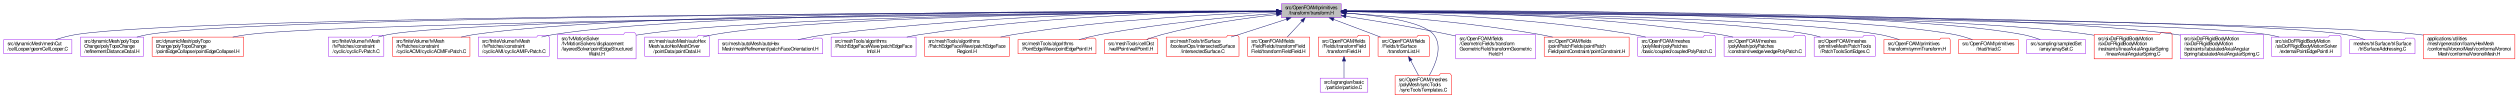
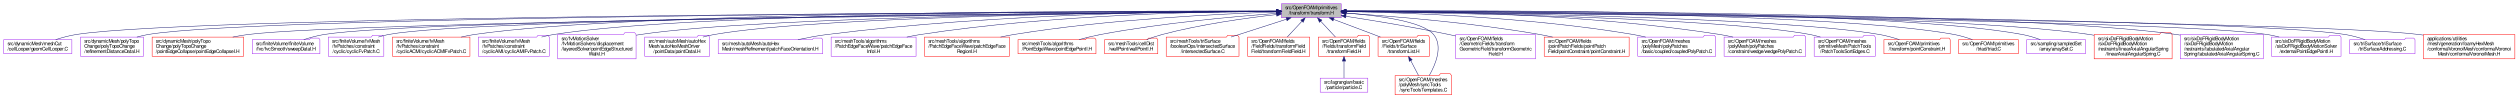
edge "src/OpenFOAM/fields /Fields/transformField /transformField.H" -> "src/OpenFOAM/primitives /transform/transform.H": added
node "src/finiteVolume/finiteVolume /fvc/fvcSmooth/sweepDataI.H": added
node "src/OpenFOAM/primitives /transform/symmTransform.H": label "src/OpenFOAM/primitives /transform/symmTransform.H" -> "src/OpenFOAM/primitives /transform/pointConstraint.H"
node "meshes/triSurface/triSurface /triSurfaceAddressing.C": label "meshes/triSurface/triSurface /triSurfaceAddressing.C" -> "src/triSurface/triSurface /triSurfaceAddressing.C"
